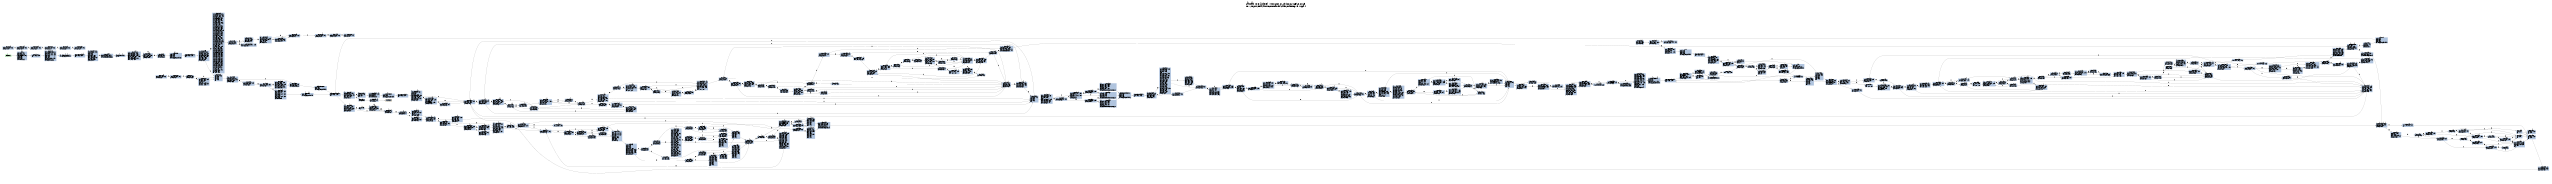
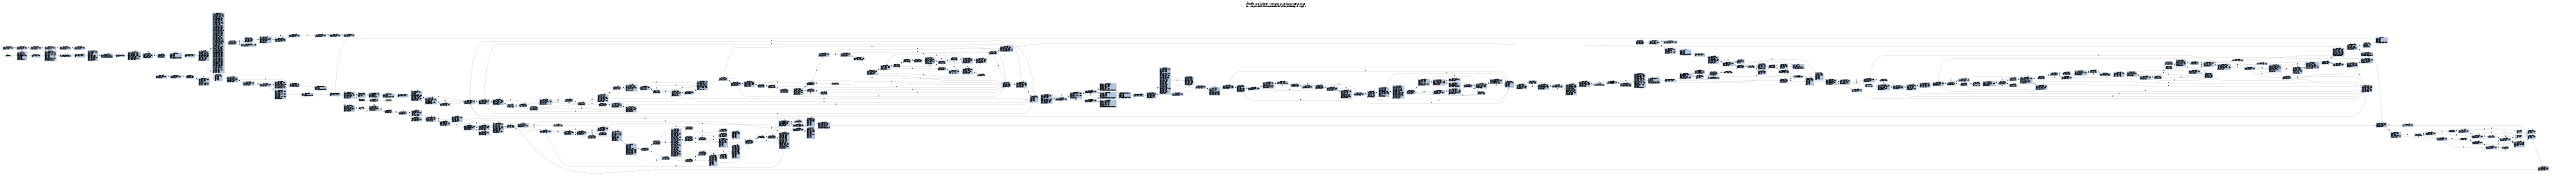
node "0x0804e0bc xorl %eax, %eax cmpl %ebp, %ebx ja 0x0804e094": removed
